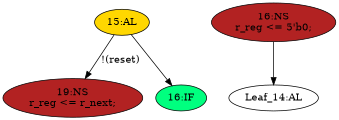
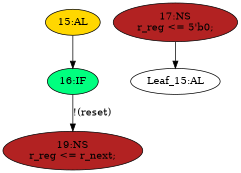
node "16:NS r_reg <= 5'b0;": label "16:NS r_reg <= 5'b0;" -> "17:NS r_reg <= 5'b0;"
edge "15:AL" -> "19:NS r_reg <= r_next;": now "16:IF" -> "19:NS r_reg <= r_next;"
node "Leaf_14:AL": label "Leaf_14:AL" -> "Leaf_15:AL"
